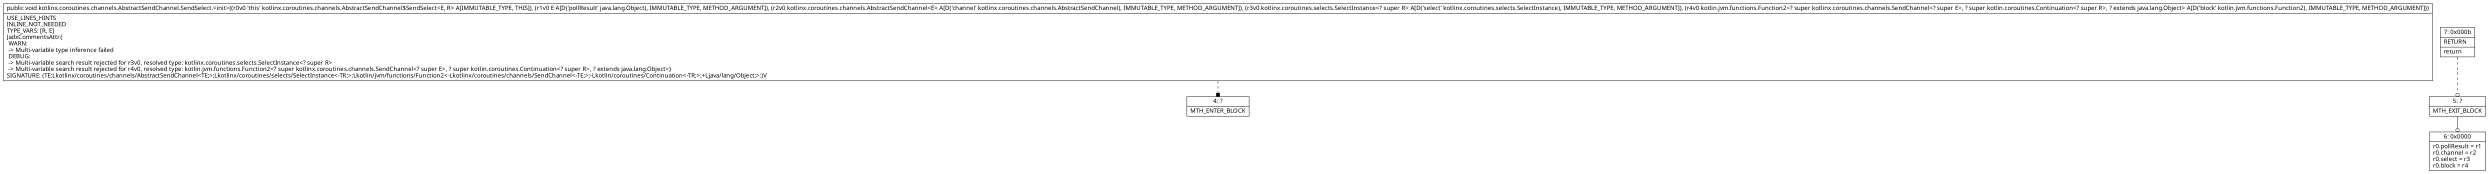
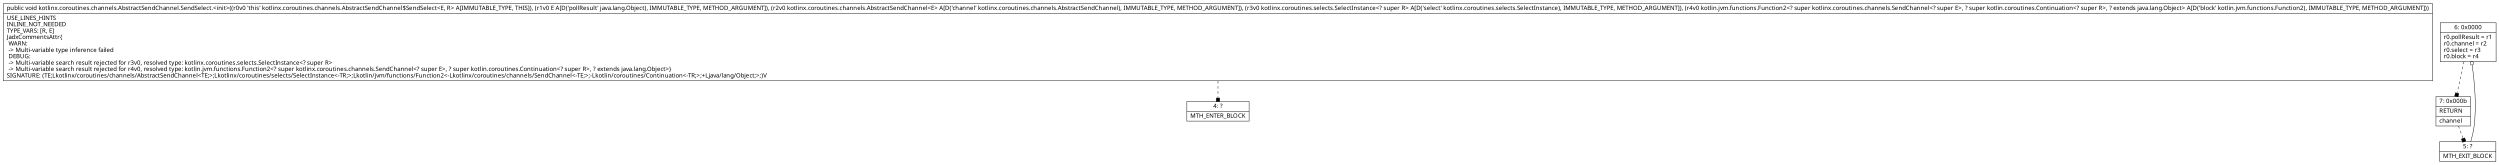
node "7: 0x000b": text "return" -> "channel"
edge "7: 0x000b" -> "5: ?": arrowhead odot -> box
edge "6: 0x0000" -> "7: 0x000b": added
